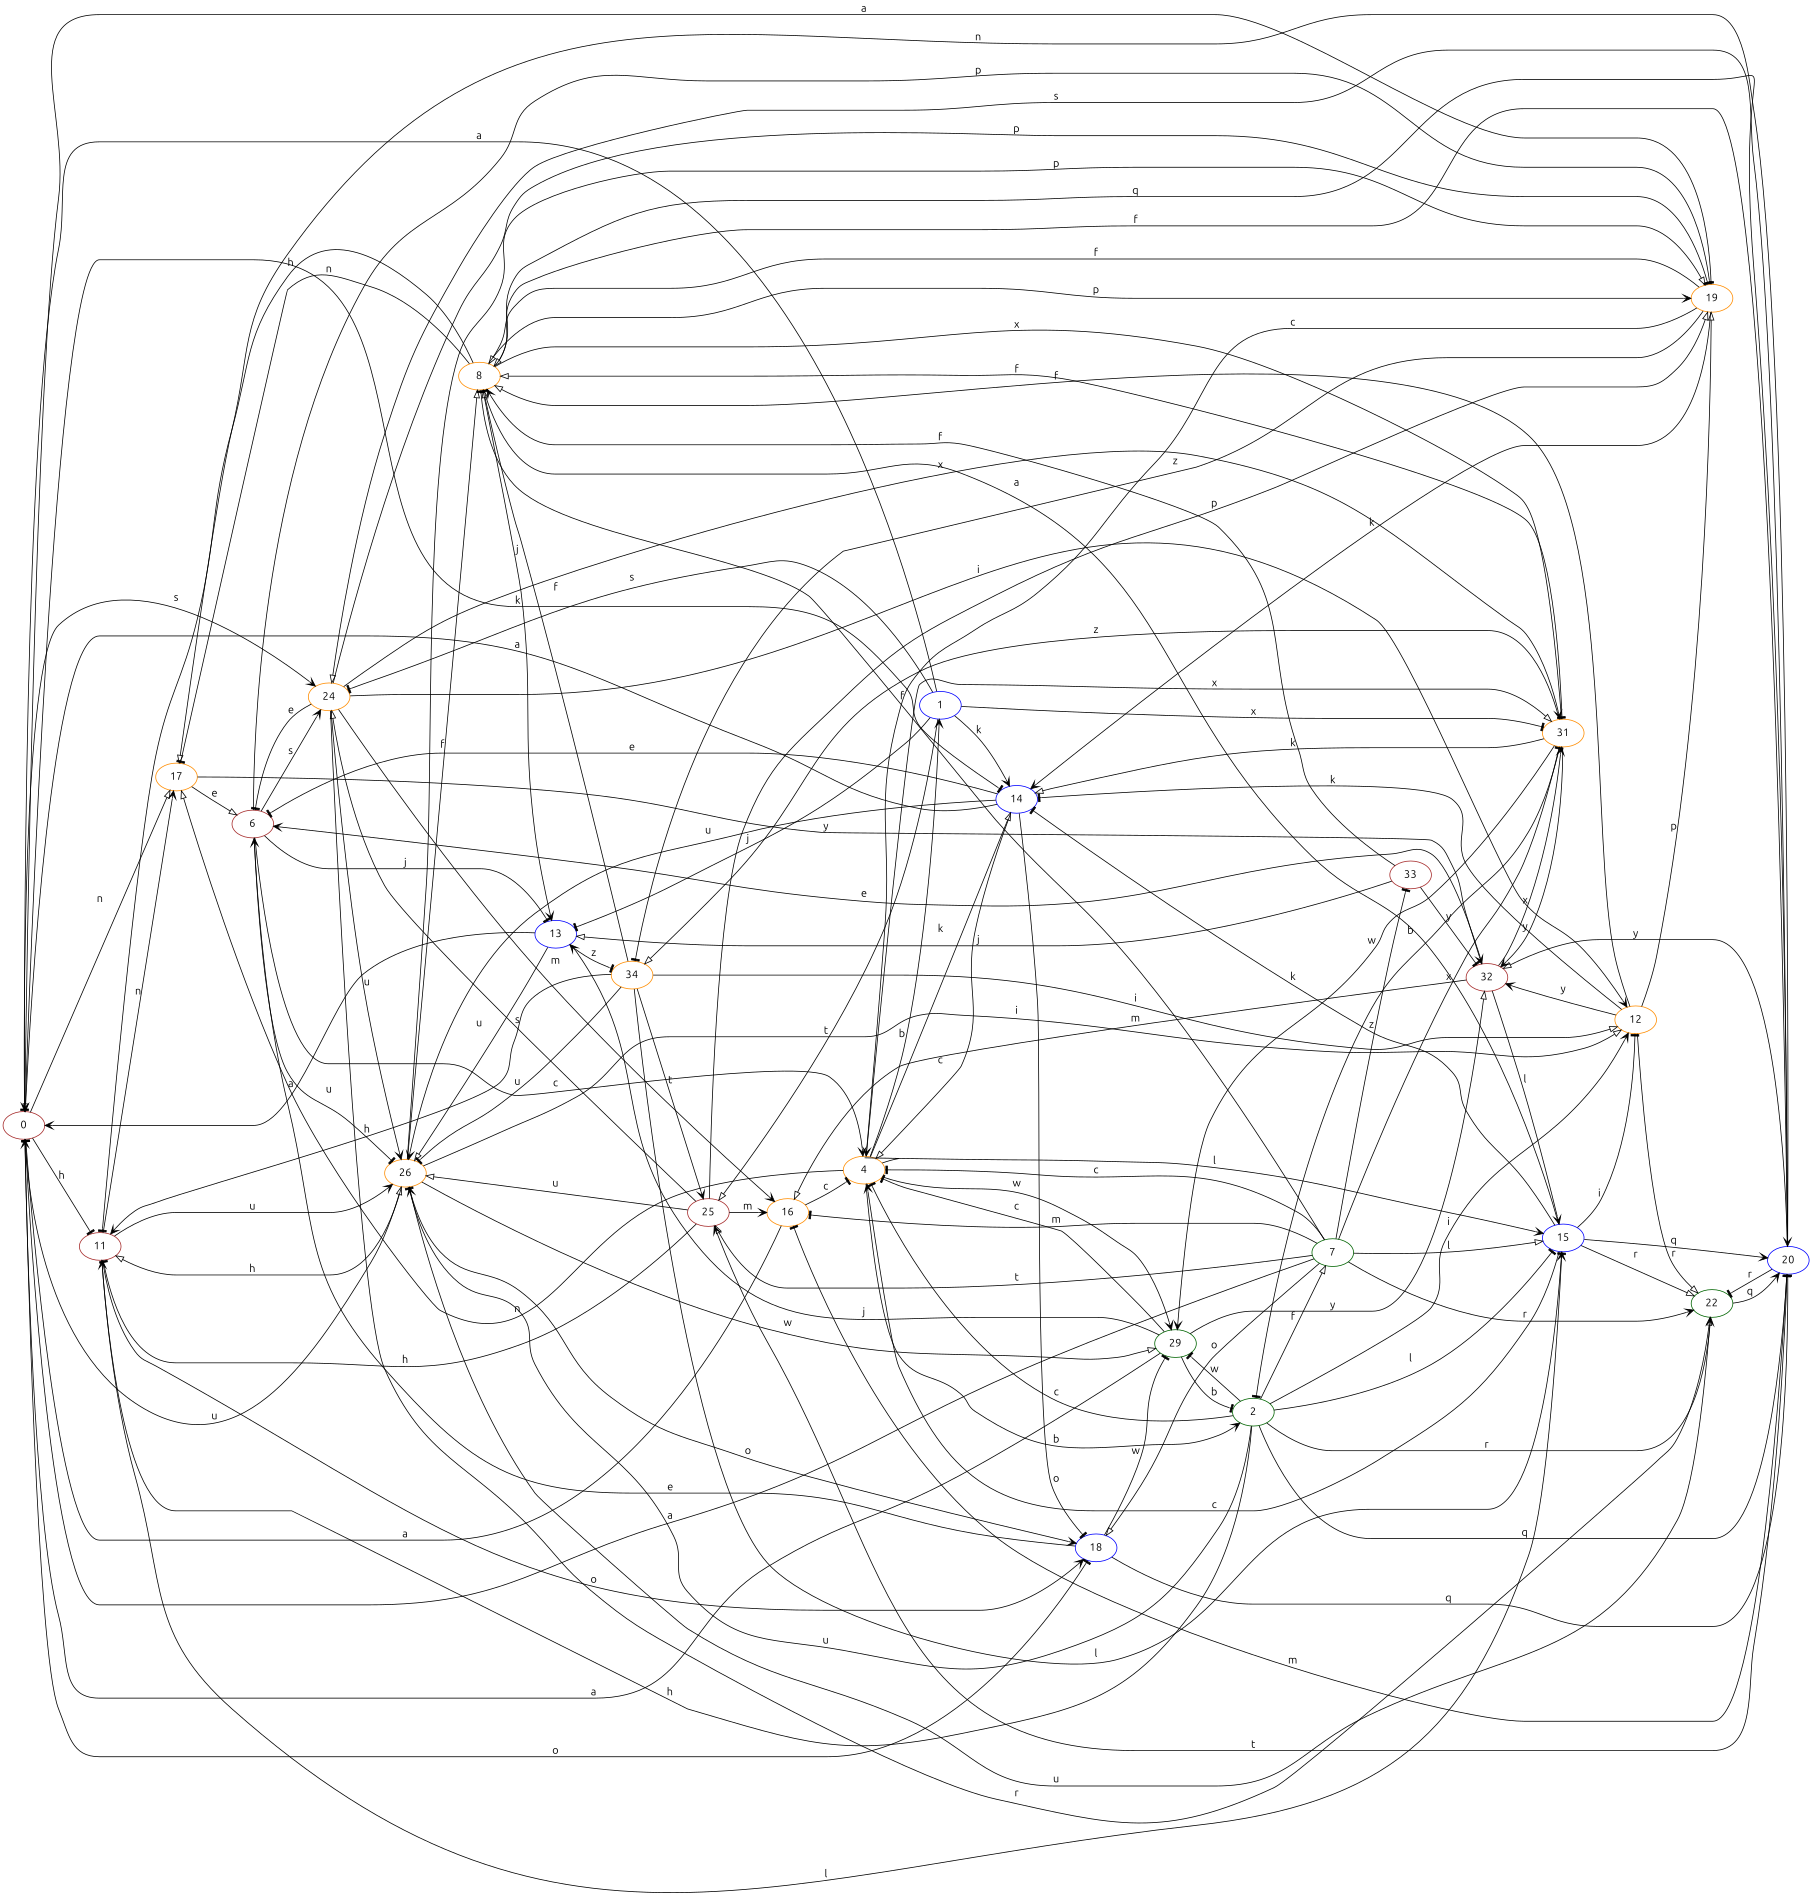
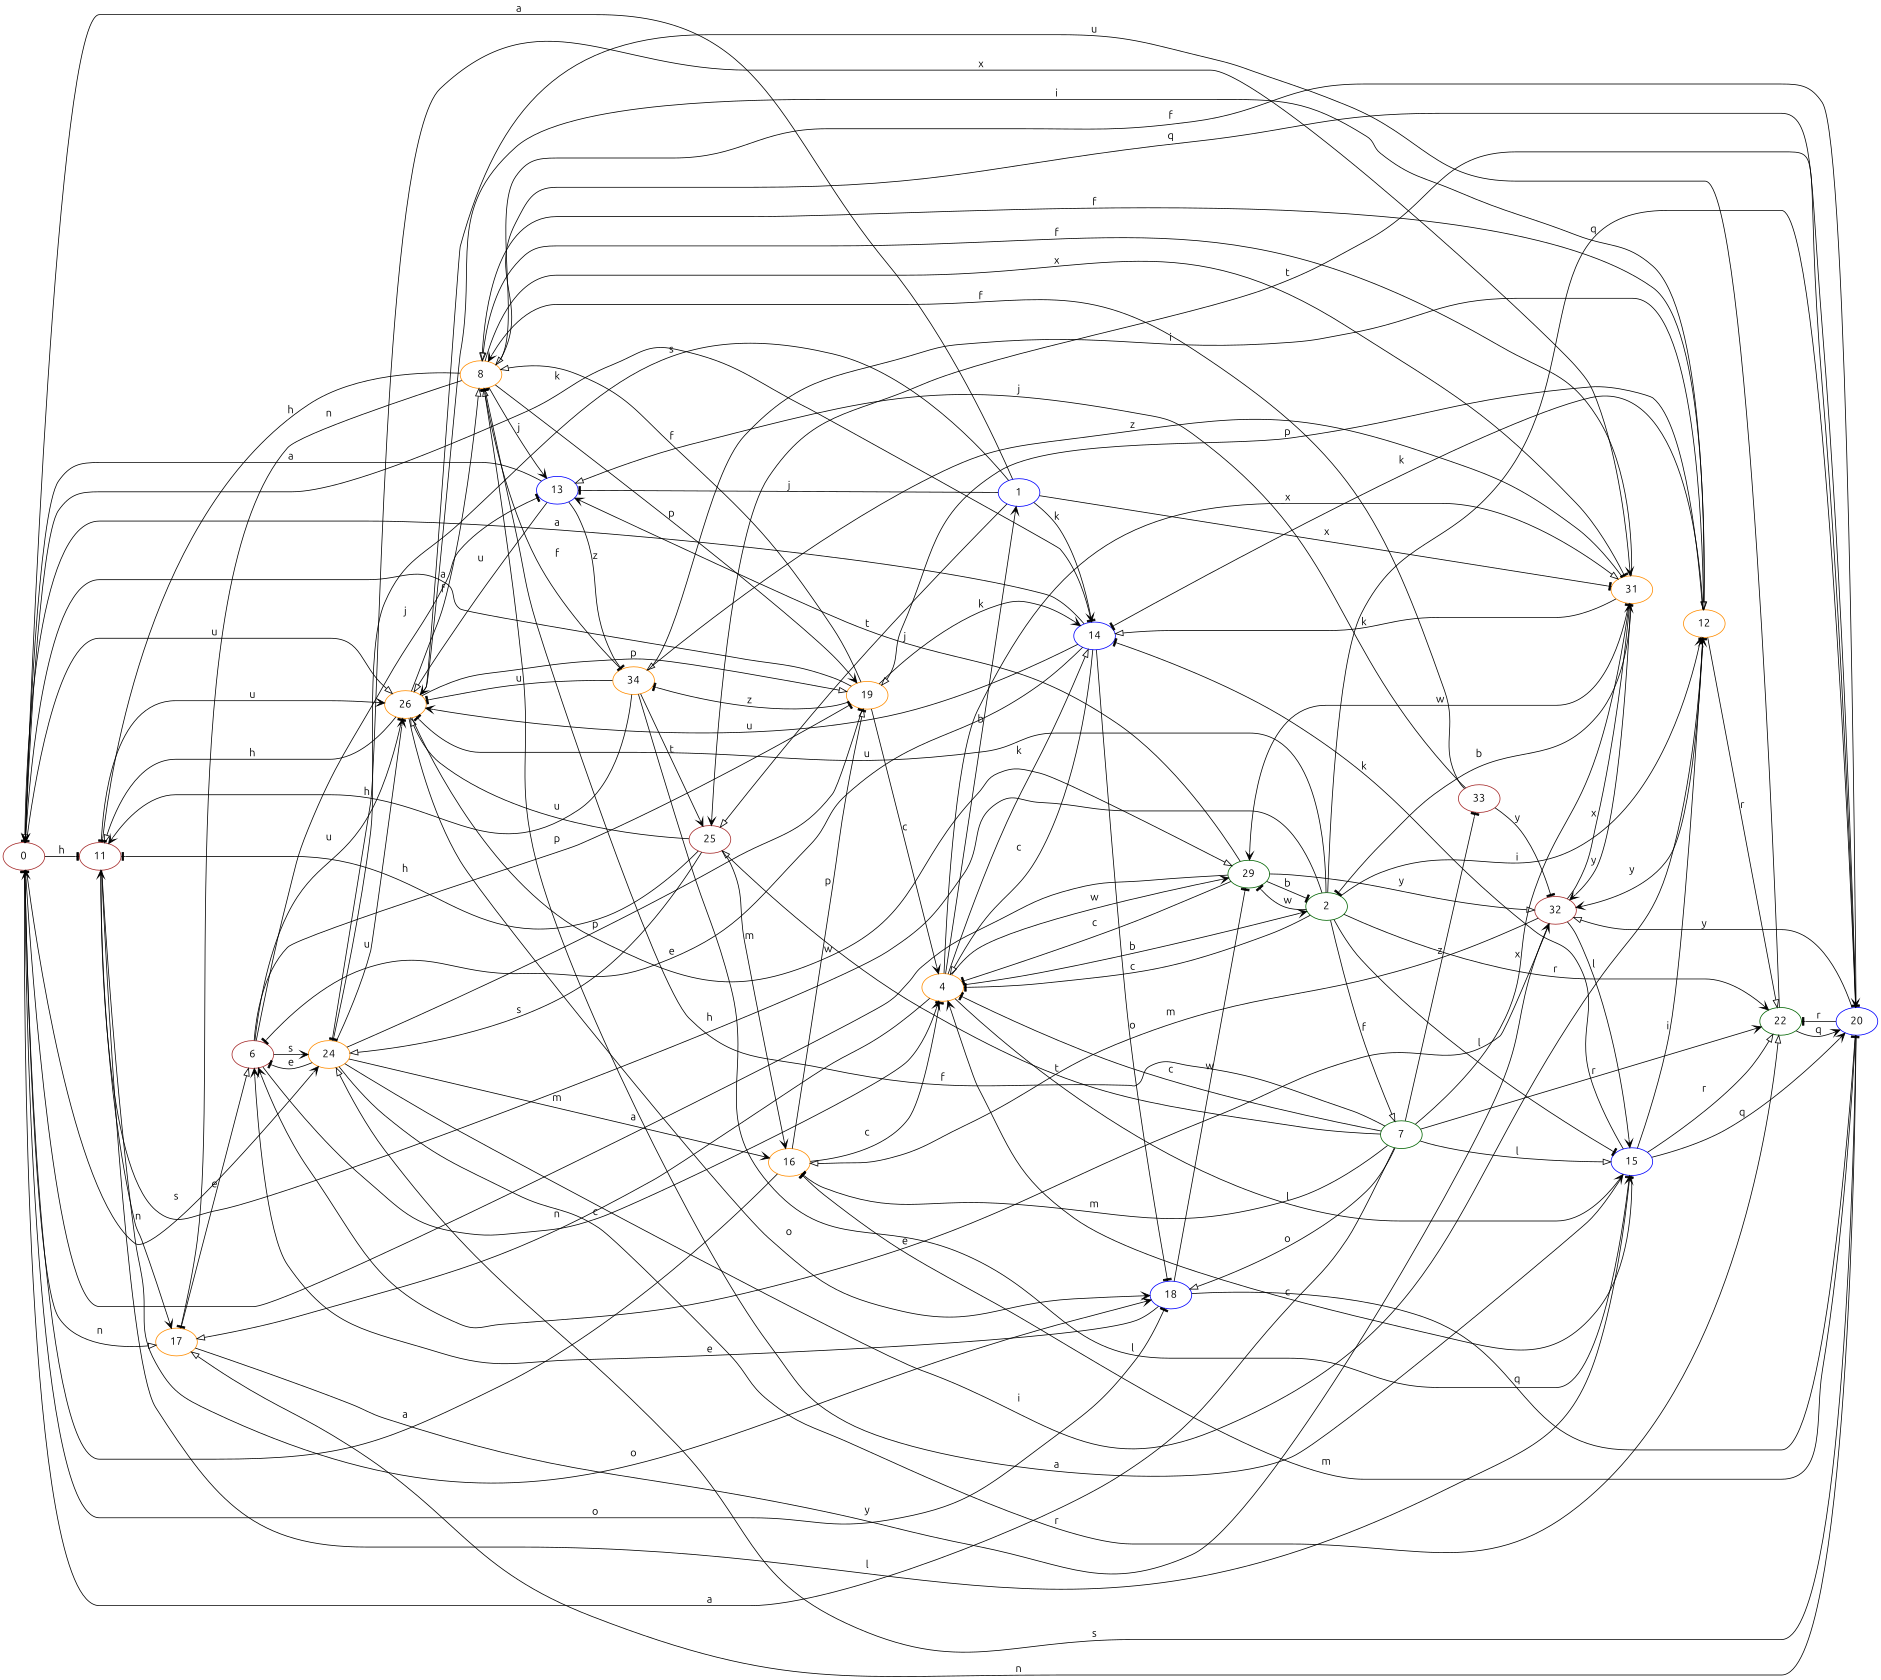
edge "25" -> "19": now "16" -> "19"
